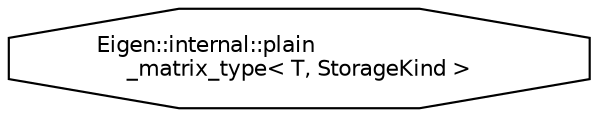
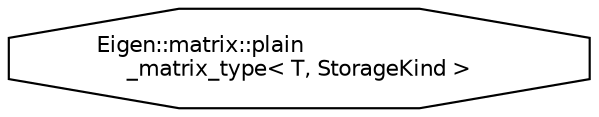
node "Eigen::internal::plain _matrix_type< T, StorageKind >": label "Eigen::internal::plain _matrix_type< T, StorageKind >" -> "Eigen::matrix::plain _matrix_type< T, StorageKind >"
